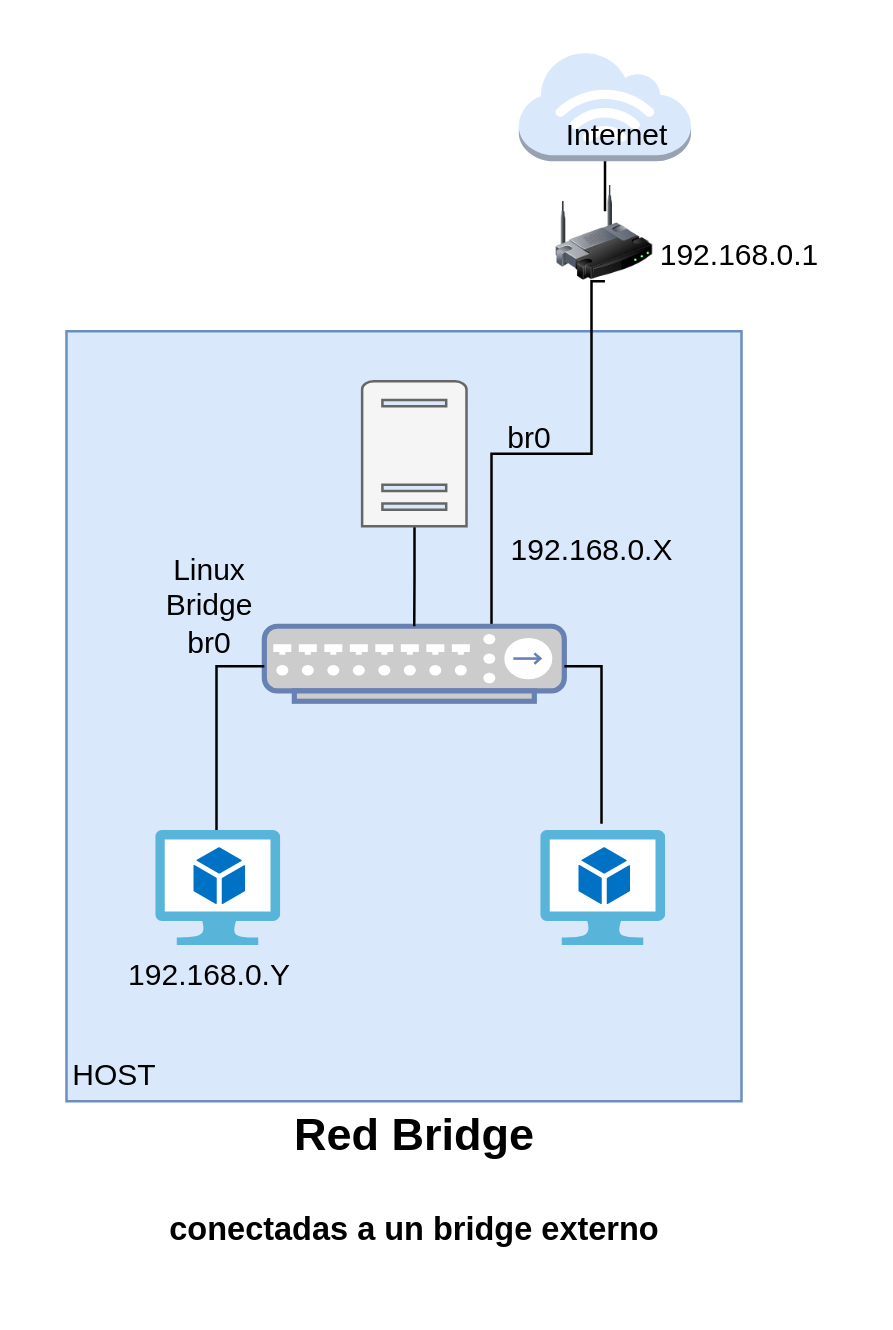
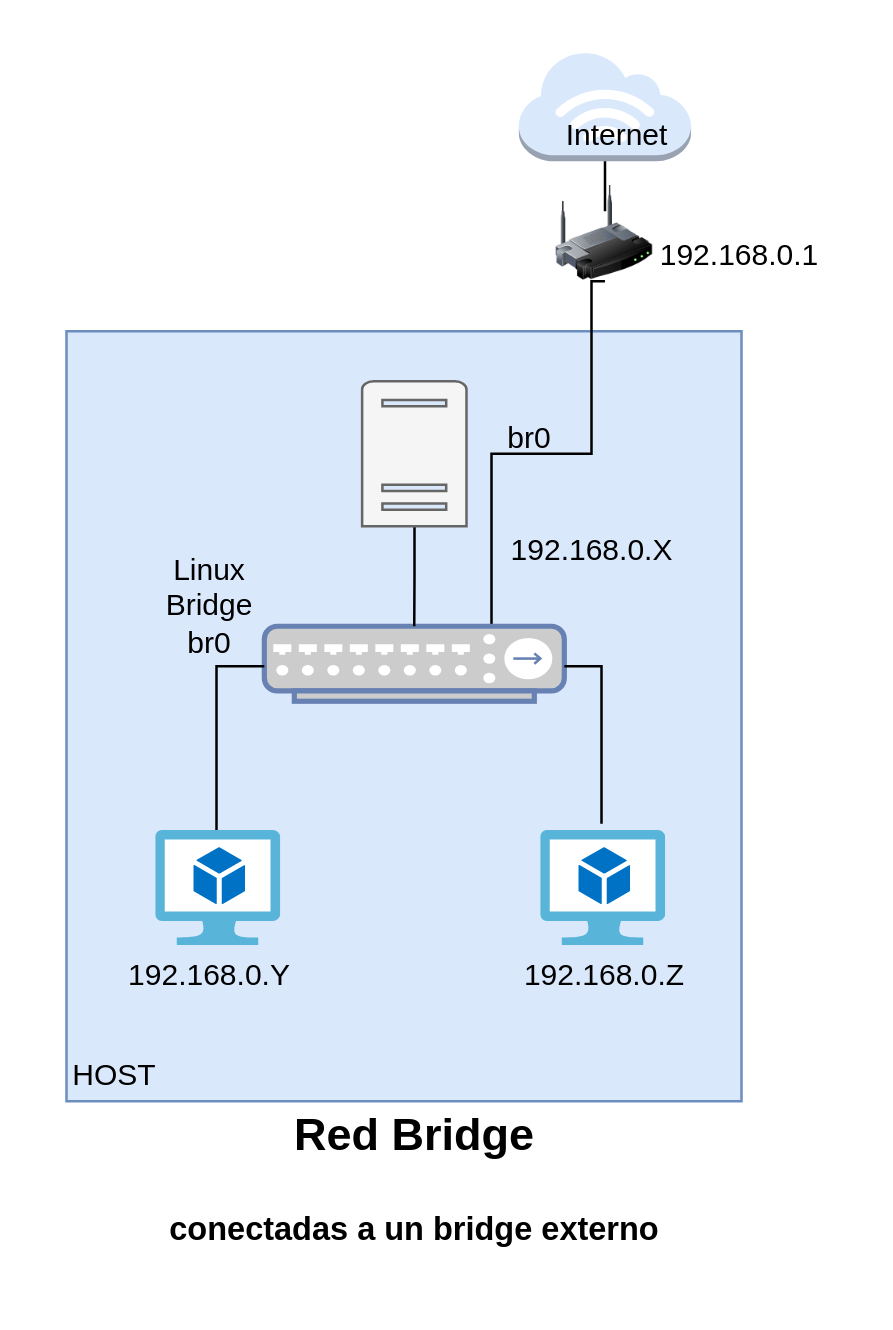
node "192.168.0.Z": added
